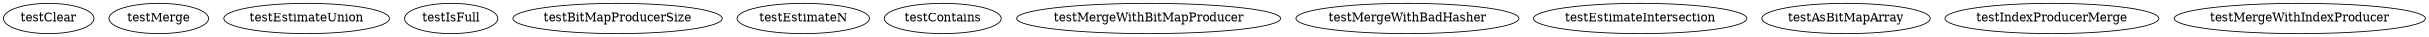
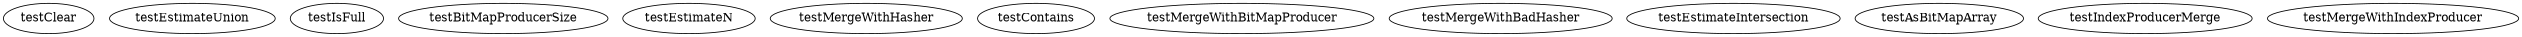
node "testMerge": removed
node "testMergeWithHasher": added
